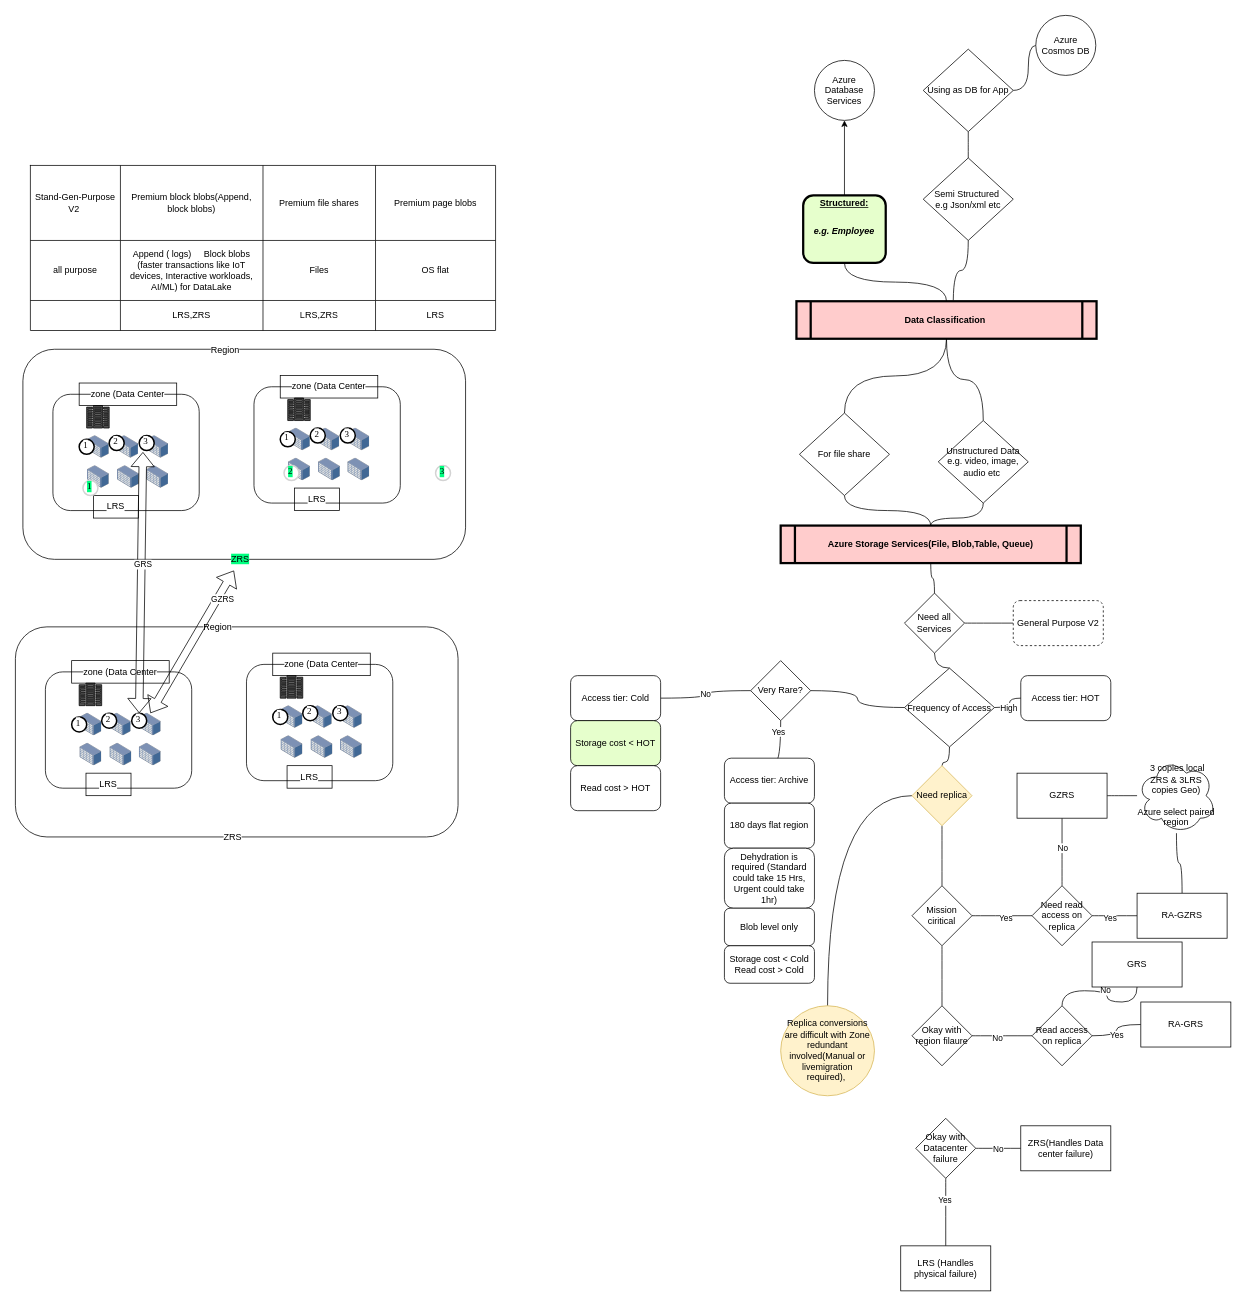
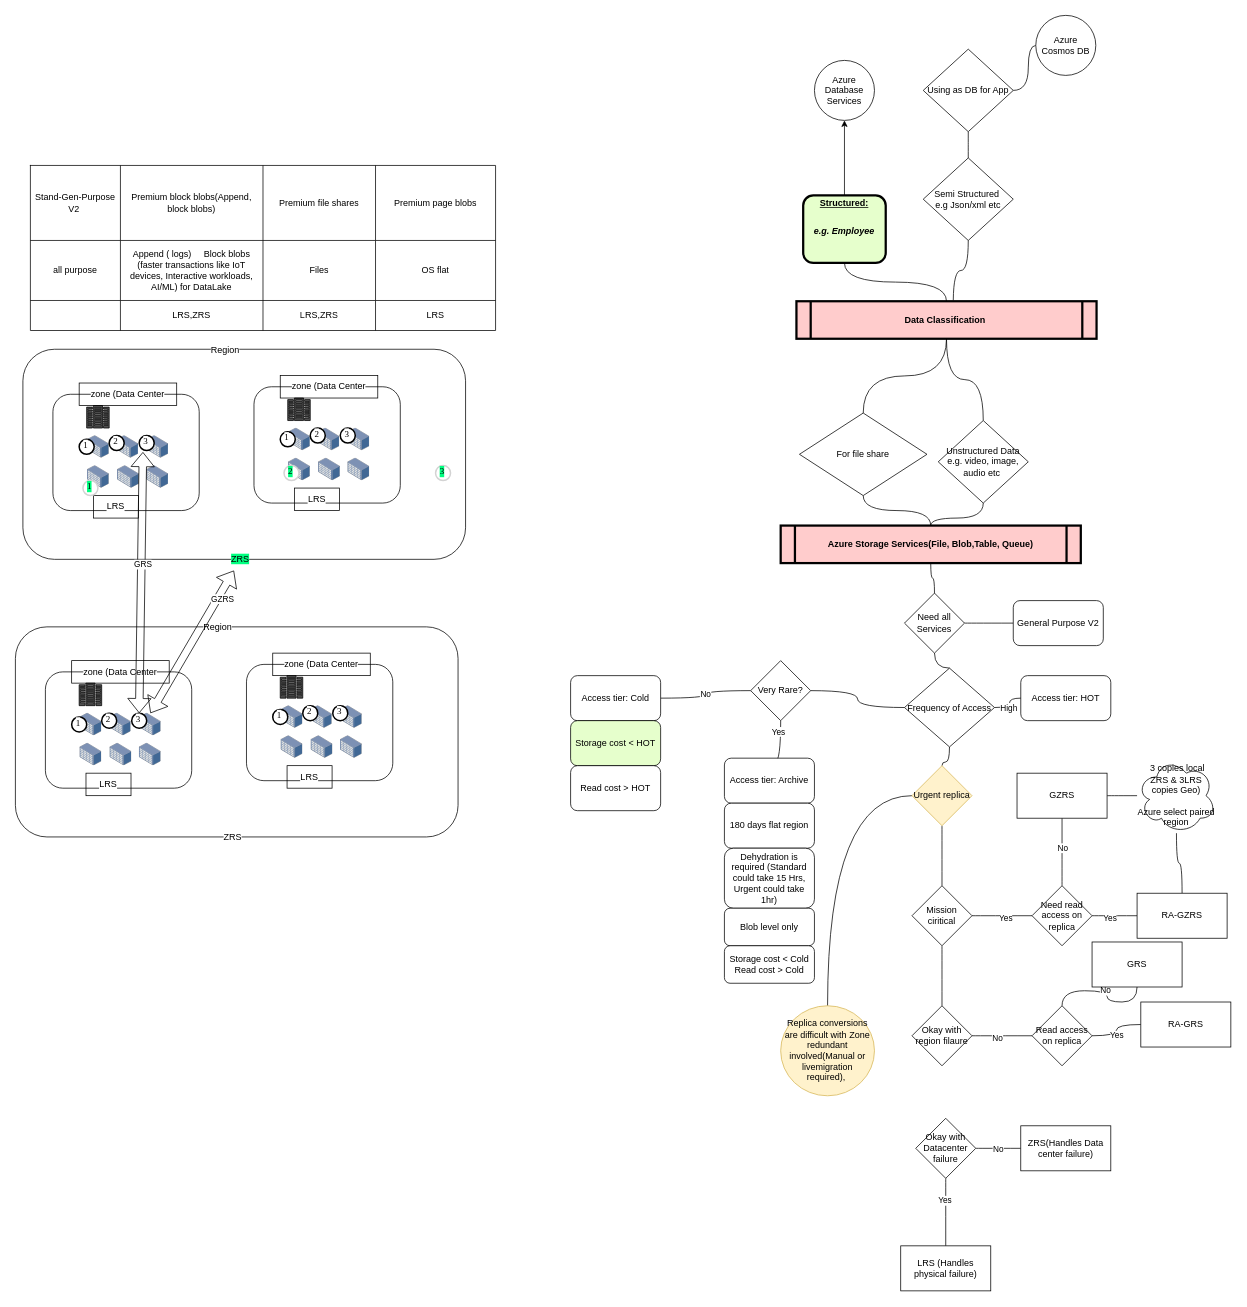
node "For file share": size 90x83 -> 128x83
node "General Purpose V2": style dashed -> solid
node "Need replica": label "Need replica" -> "Urgent replica"
